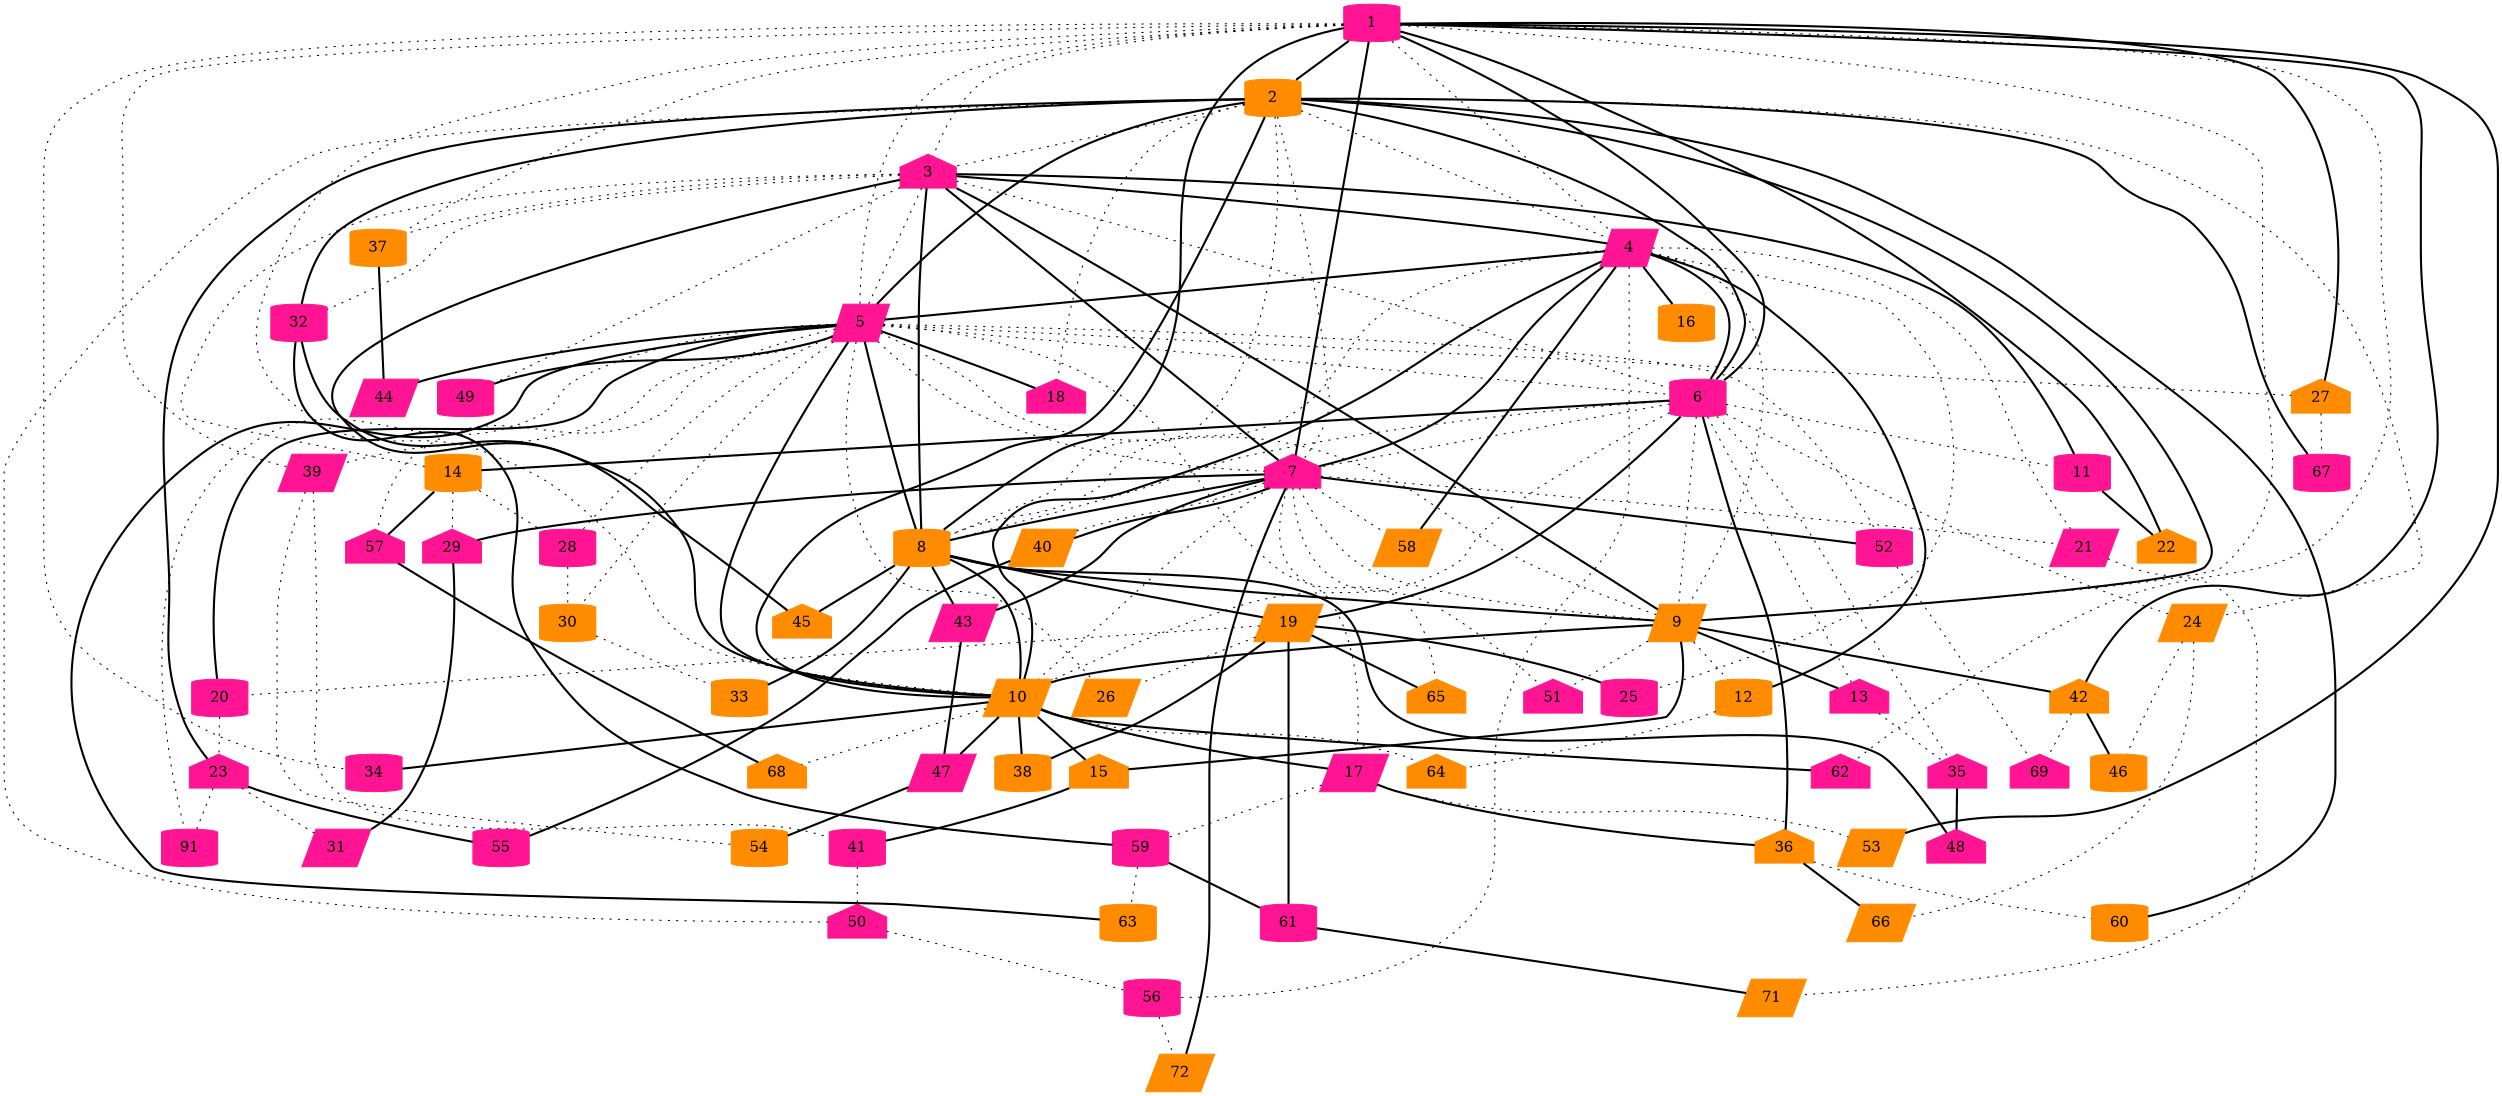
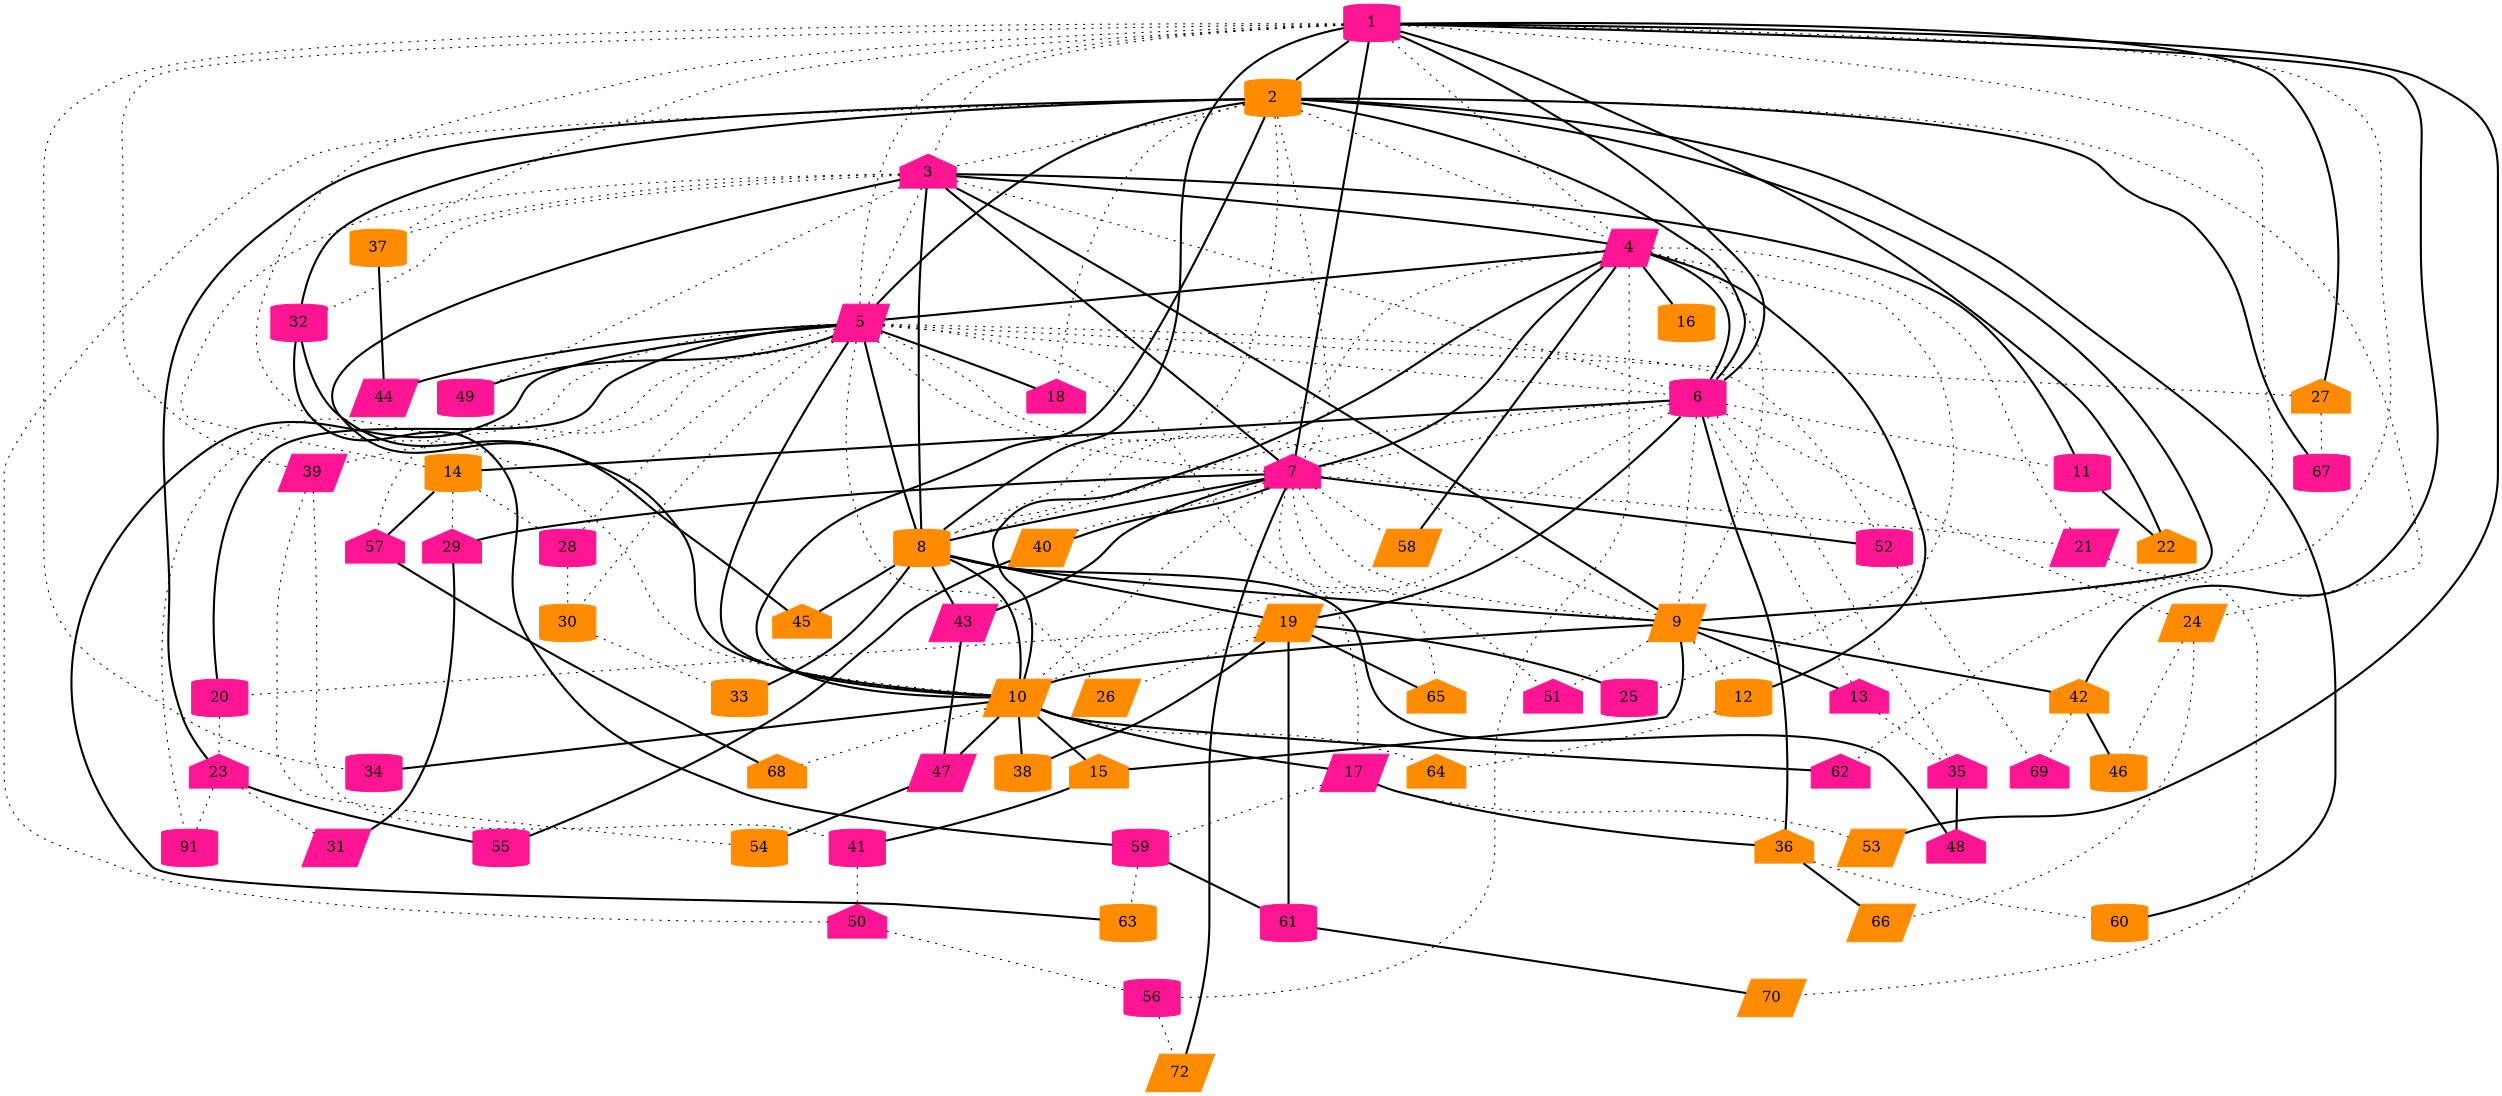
node "71": label "71" -> "70"
